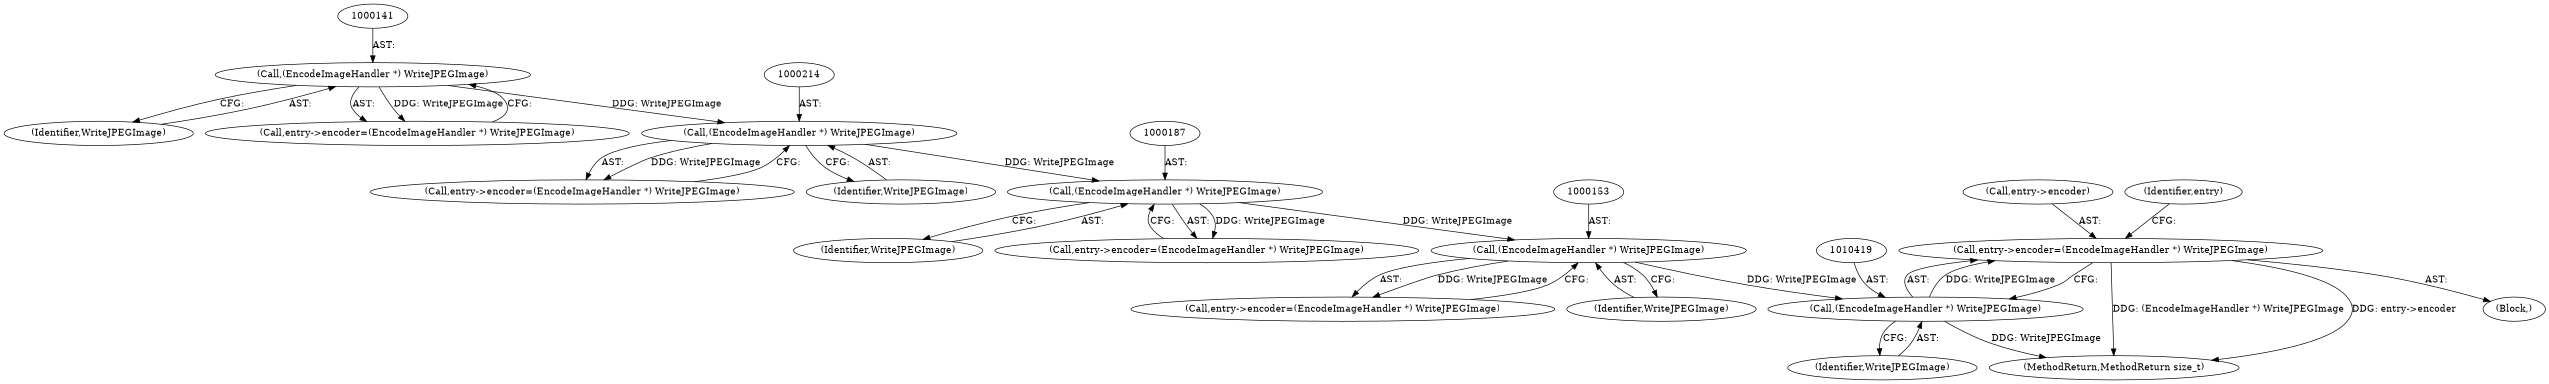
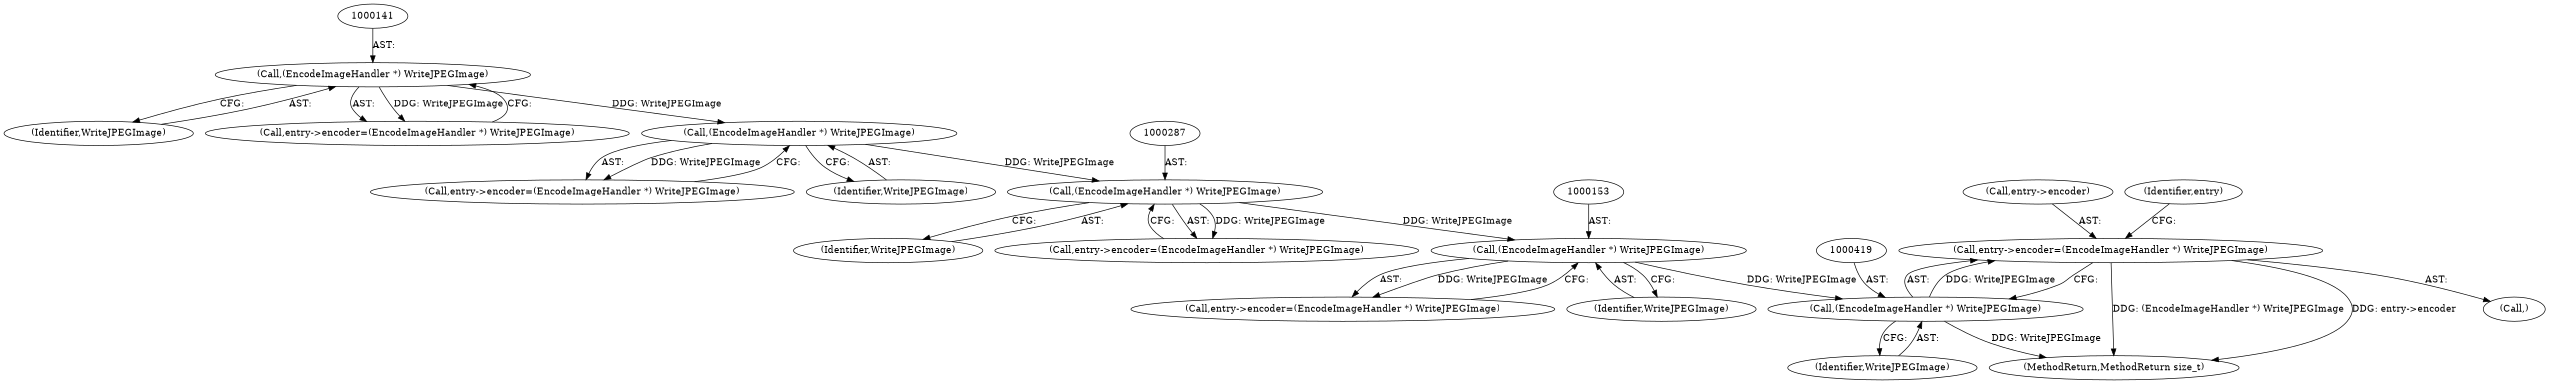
node "1000214": removed
node "1000187": label "1000187" -> "1000287"
node "1010419": label "1010419" -> "1000419"
node "(Block,)": label "(Block,)" -> "(Call,)"
